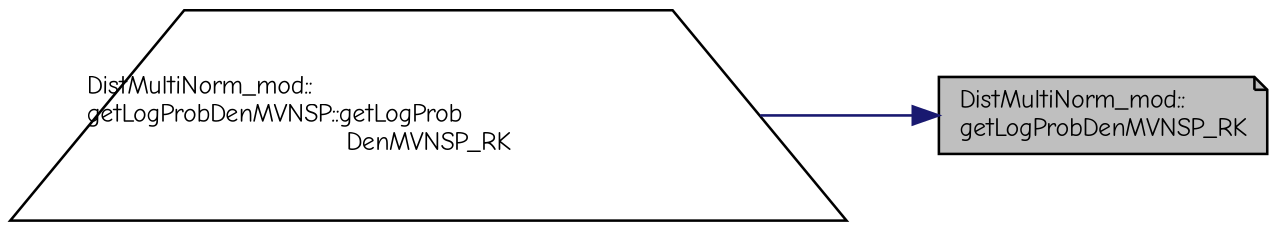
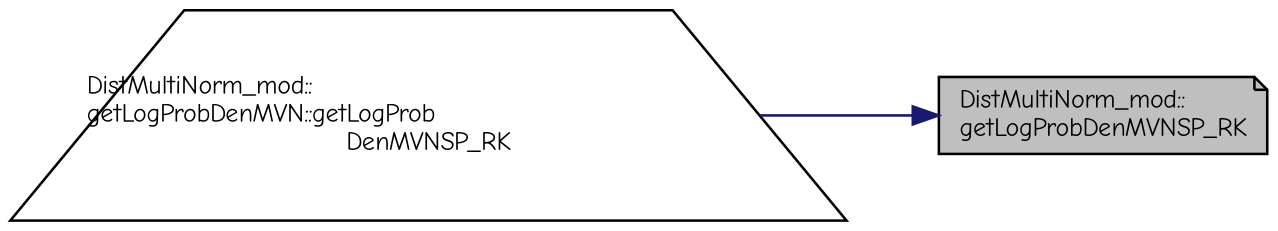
node "DistMultiNorm_mod:: getLogProbDenMVNSP::getLogProb DenMVNSP_RK": label "DistMultiNorm_mod:: getLogProbDenMVNSP::getLogProb DenMVNSP_RK" -> "DistMultiNorm_mod:: getLogProbDenMVN::getLogProb DenMVNSP_RK"
